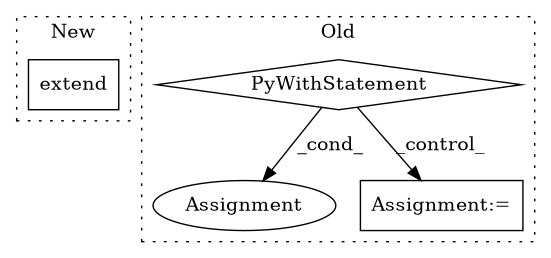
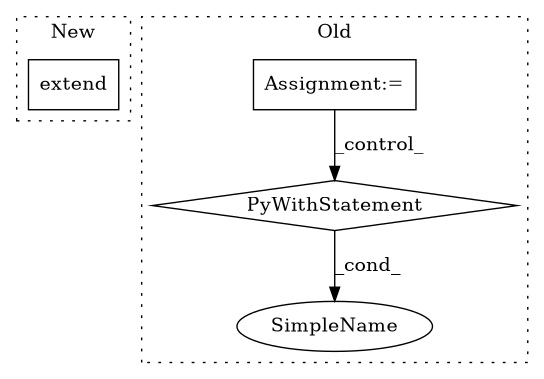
edge "PyWithStatement" -> "Assignment:=": reversed
node "Assignment": label "Assignment" -> "SimpleName"
